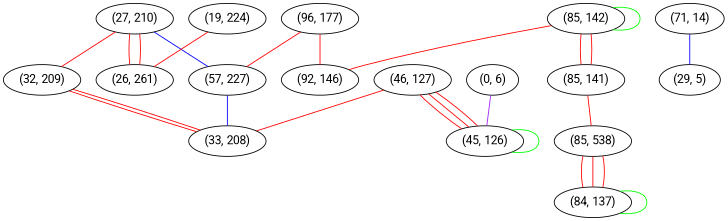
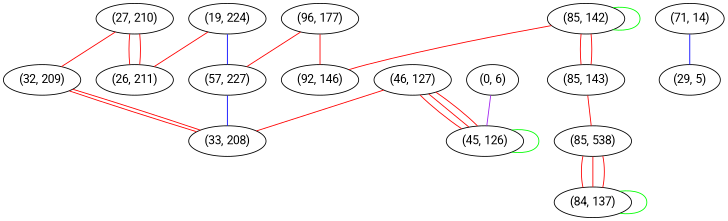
edge "(27, 210)" -- "(57, 227)": now "(19, 224)" -- "(57, 227)"
node "(26, 261)": label "(26, 261)" -> "(26, 211)"
node "(85, 141)": label "(85, 141)" -> "(85, 143)"
